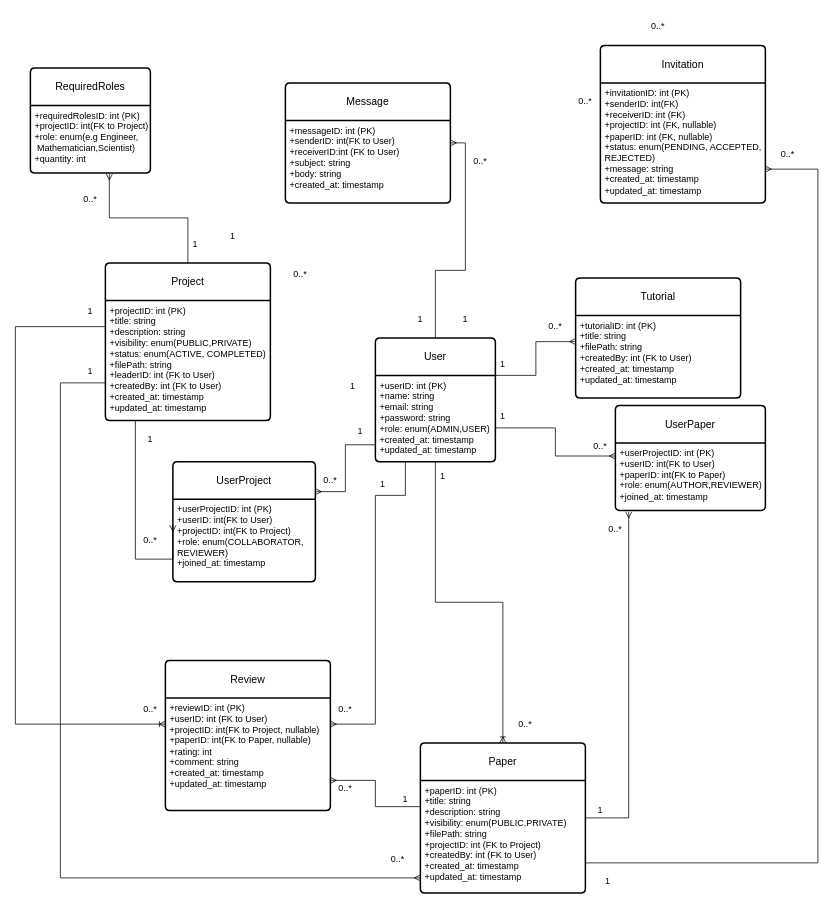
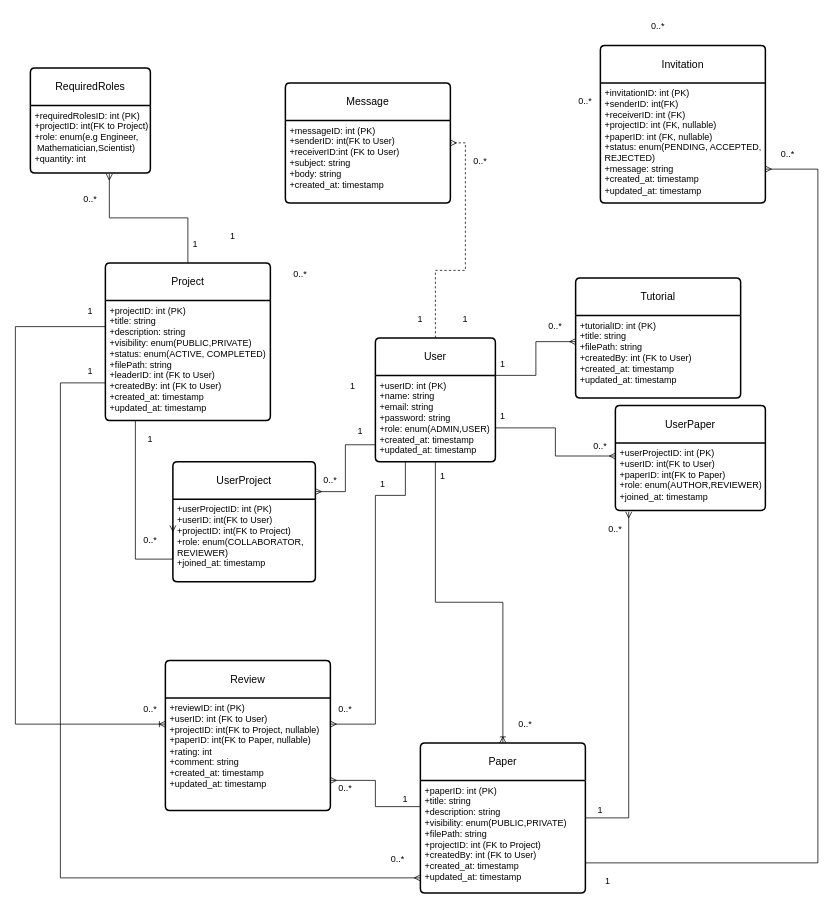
edge "User" -> "Message": style solid -> dashed
